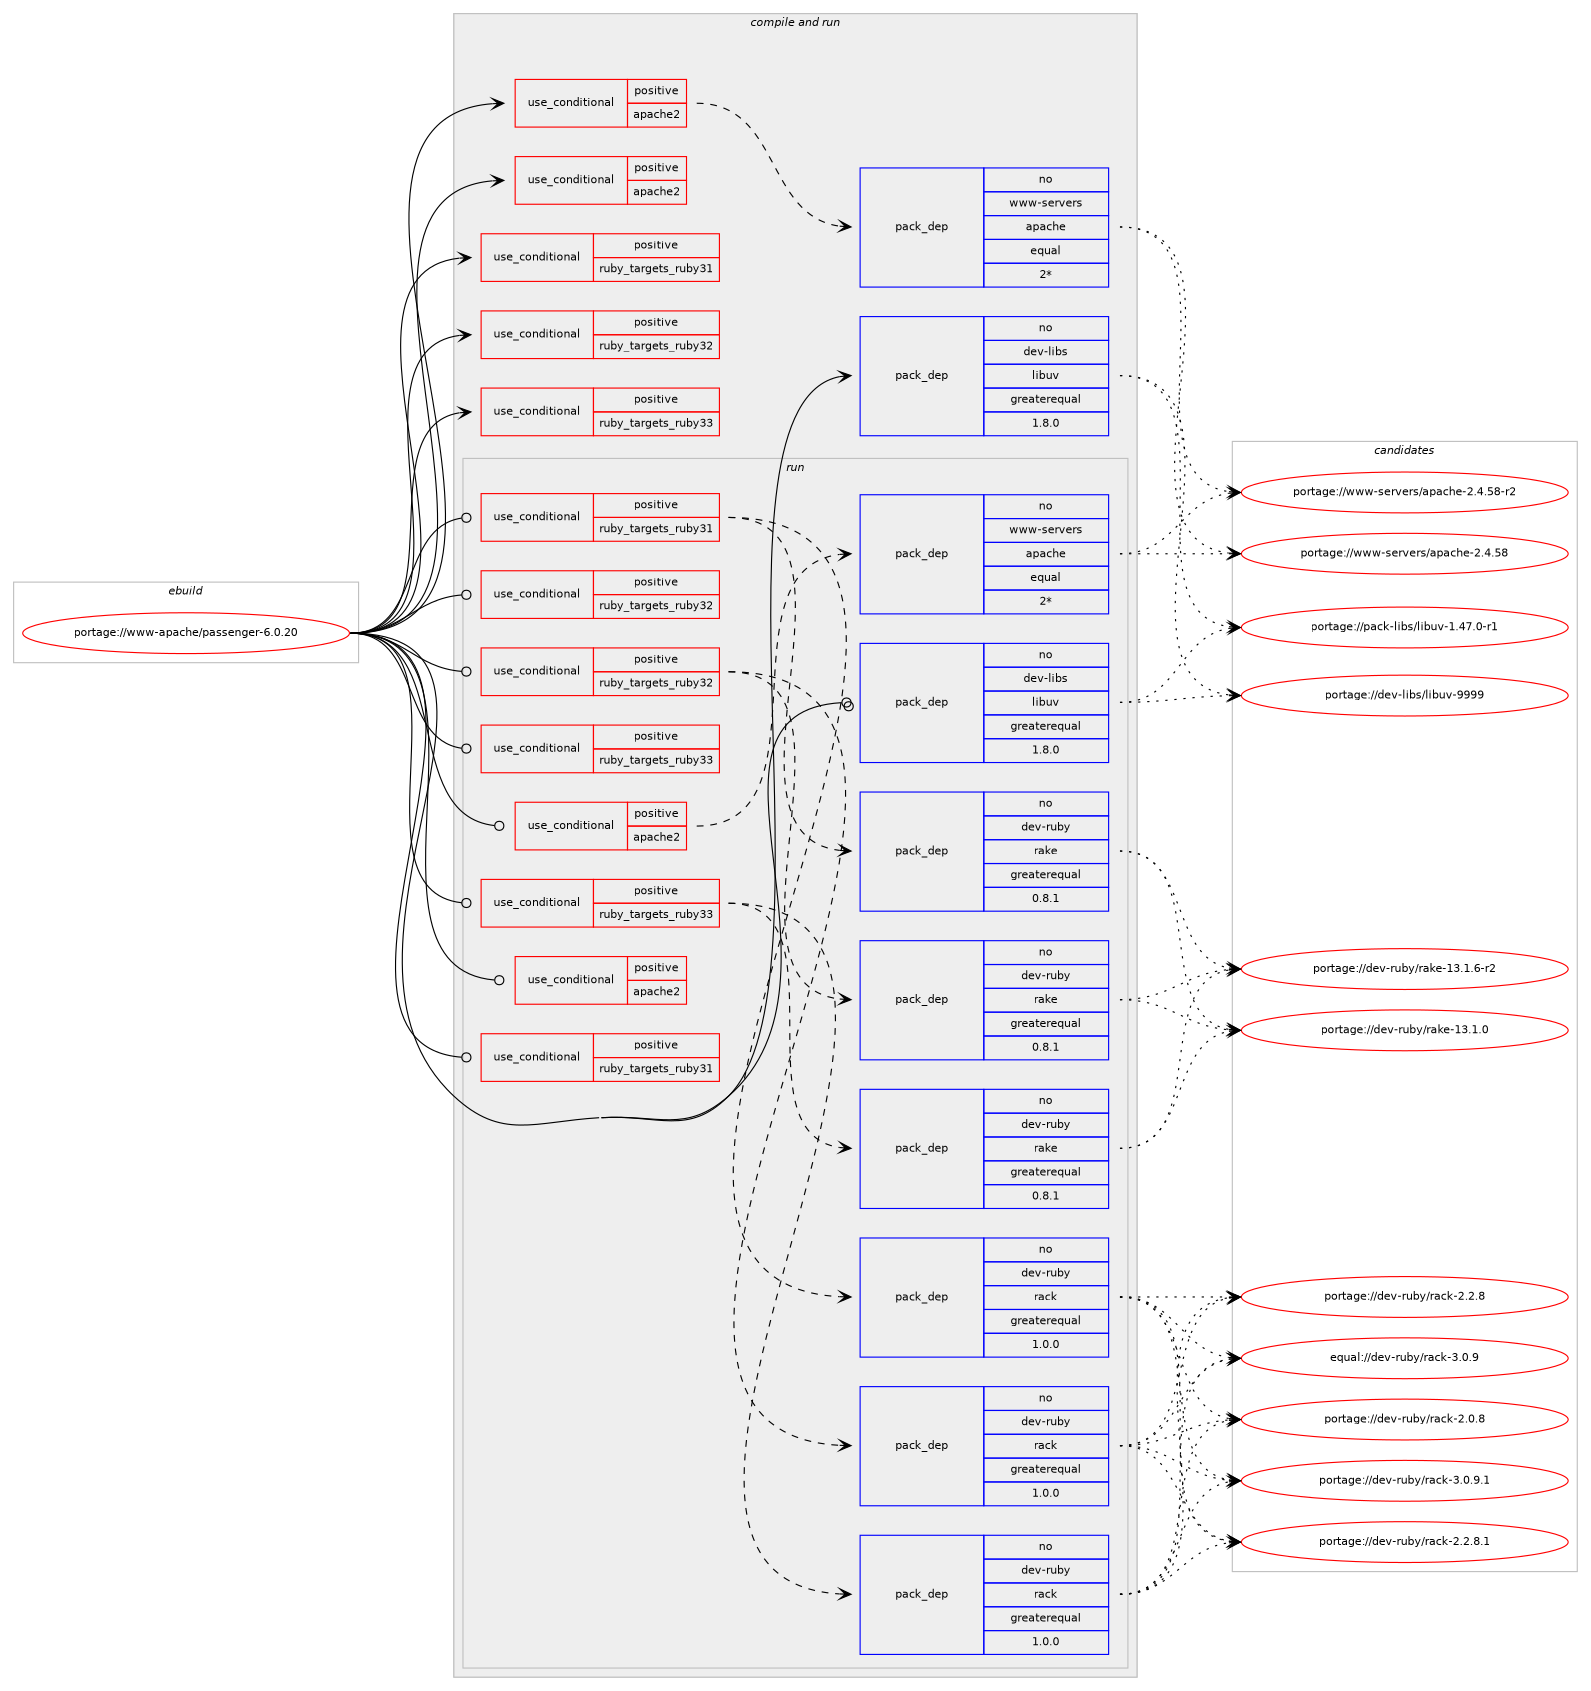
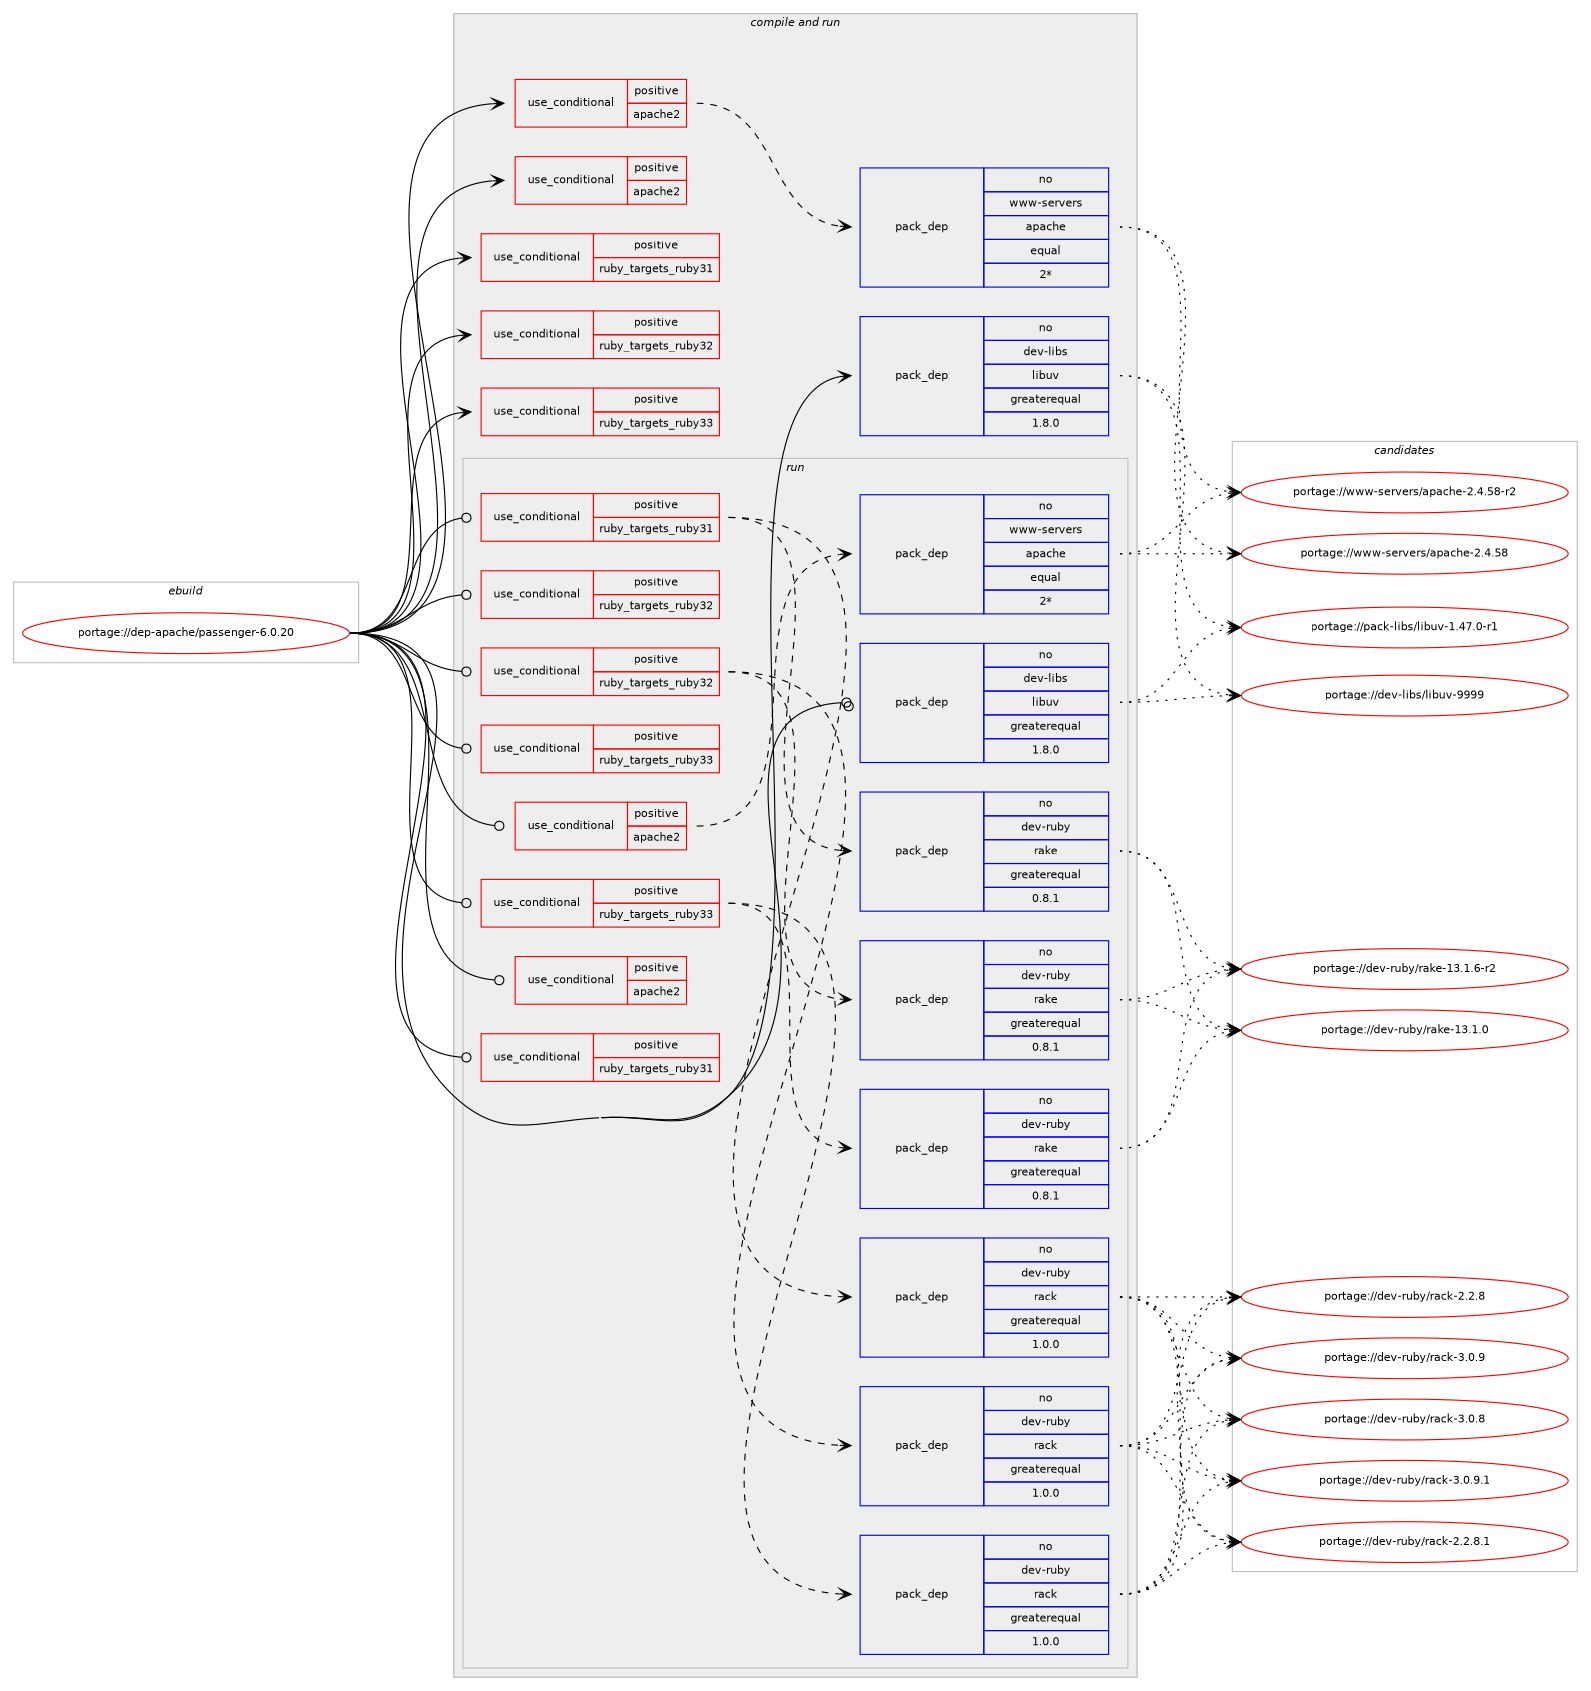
node "portage://www-apache/passenger-6.0.20": label "portage://www-apache/passenger-6.0.20" -> "portage://dep-apache/passenger-6.0.20"
node "equal://dev-ruby/rack-3.0.9": label "equal://dev-ruby/rack-3.0.9" -> "portage://dev-ruby/rack-3.0.9"
node "portage://dev-ruby/rack-2.0.8": label "portage://dev-ruby/rack-2.0.8" -> "portage://dev-ruby/rack-3.0.8"
